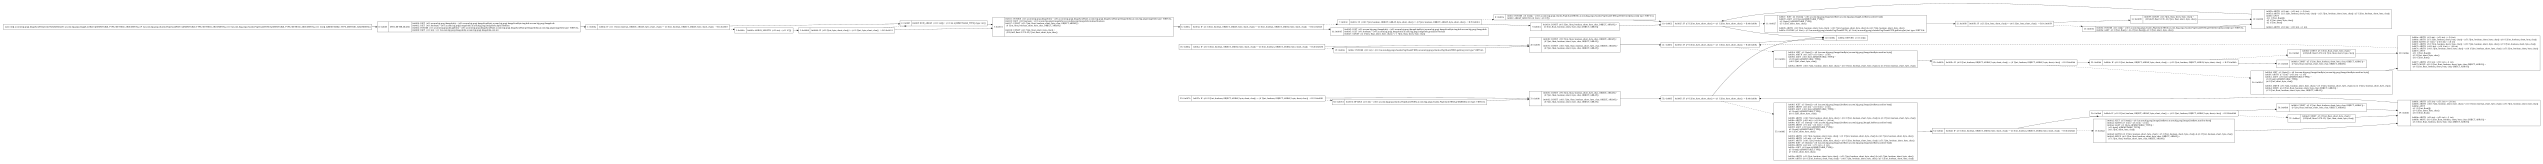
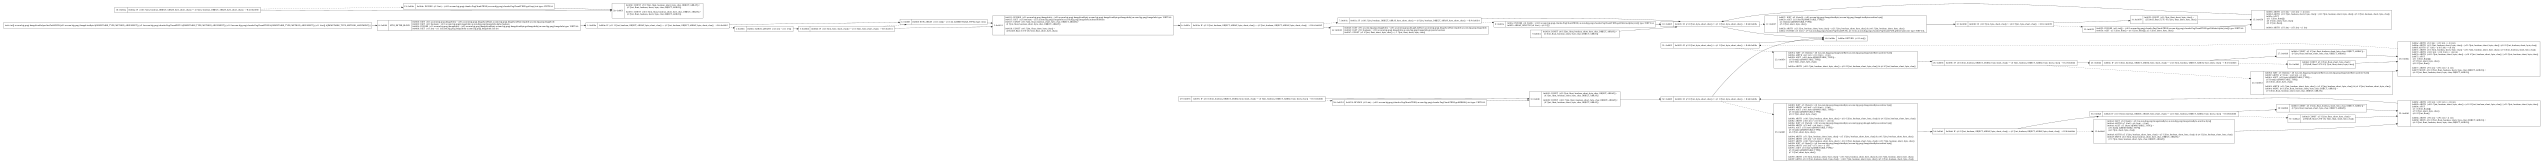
edge "7: 0x001c" -> "9: 0x0024": now "7: 0x001c" -> "10: 0x0025"
edge "20: 0x0050" -> "21: 0x0052": removed
edge "27: 0x006b" -> "28: 0x006c": added
